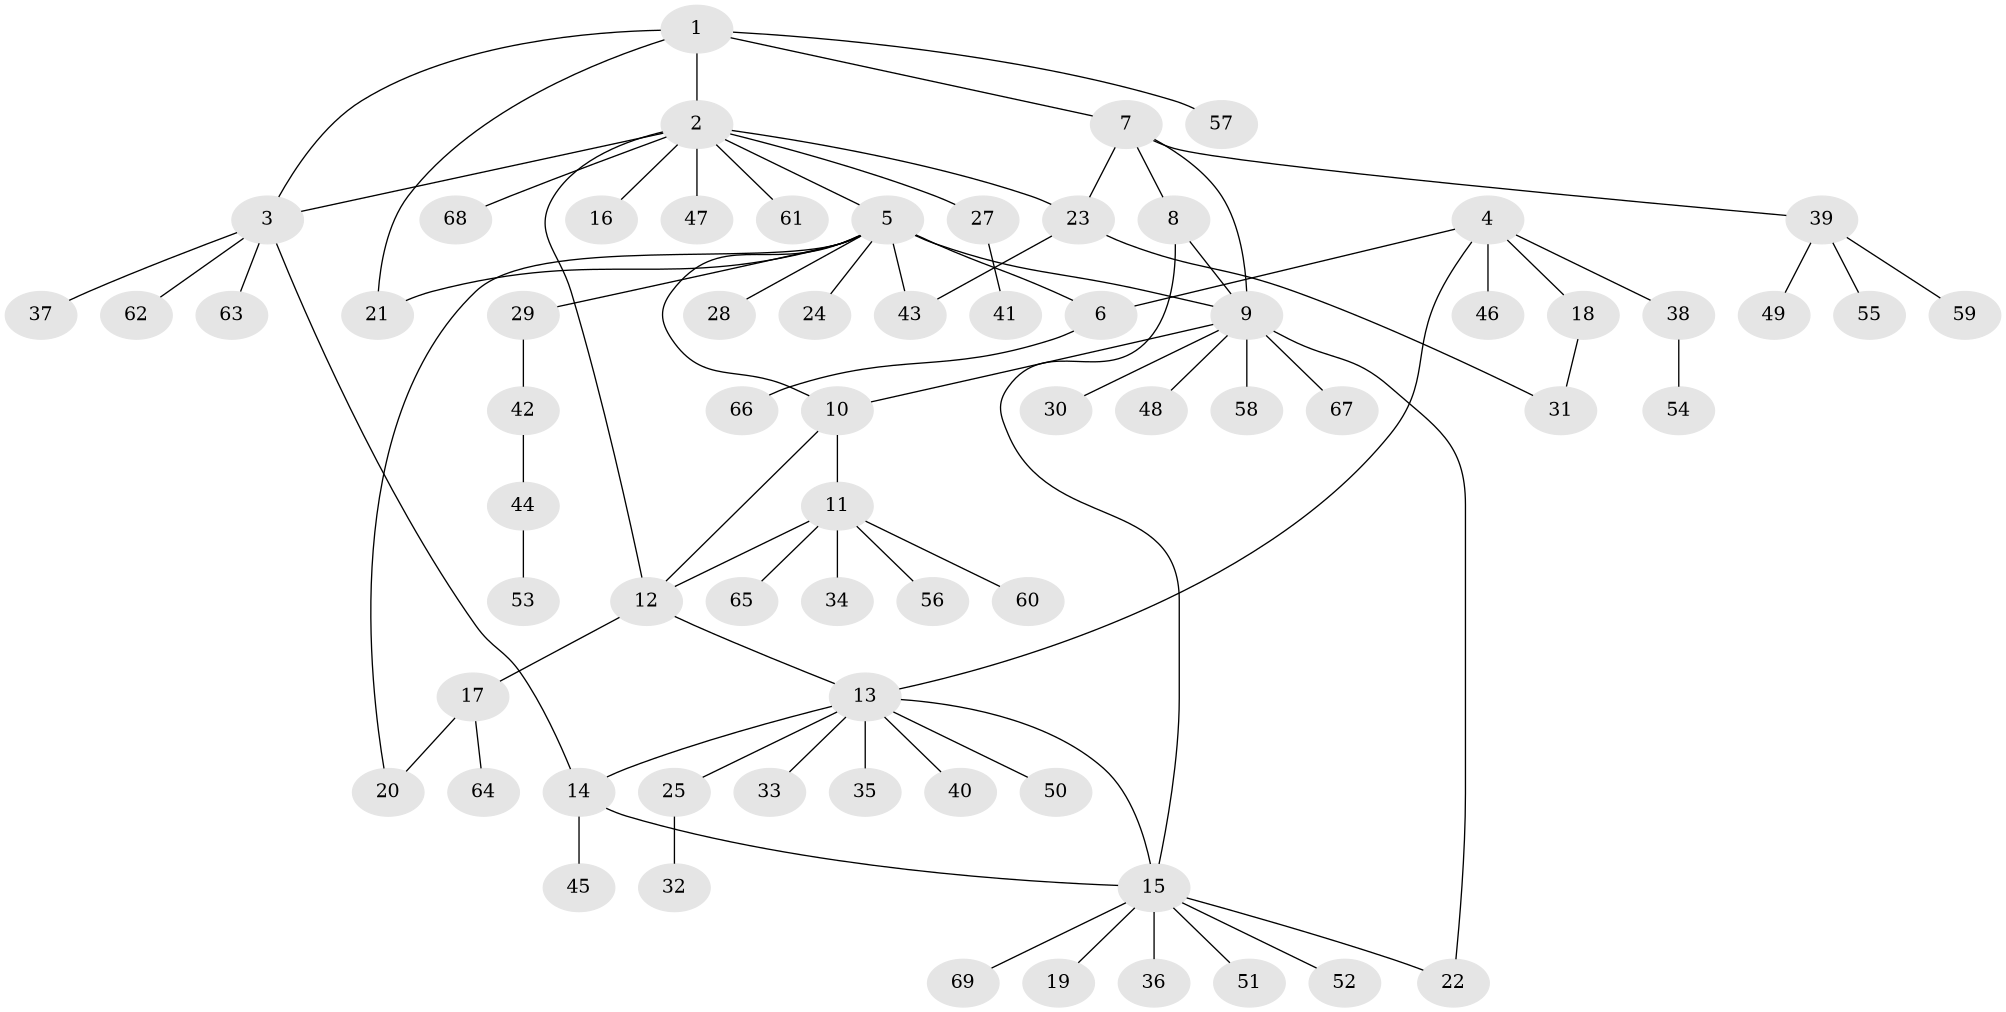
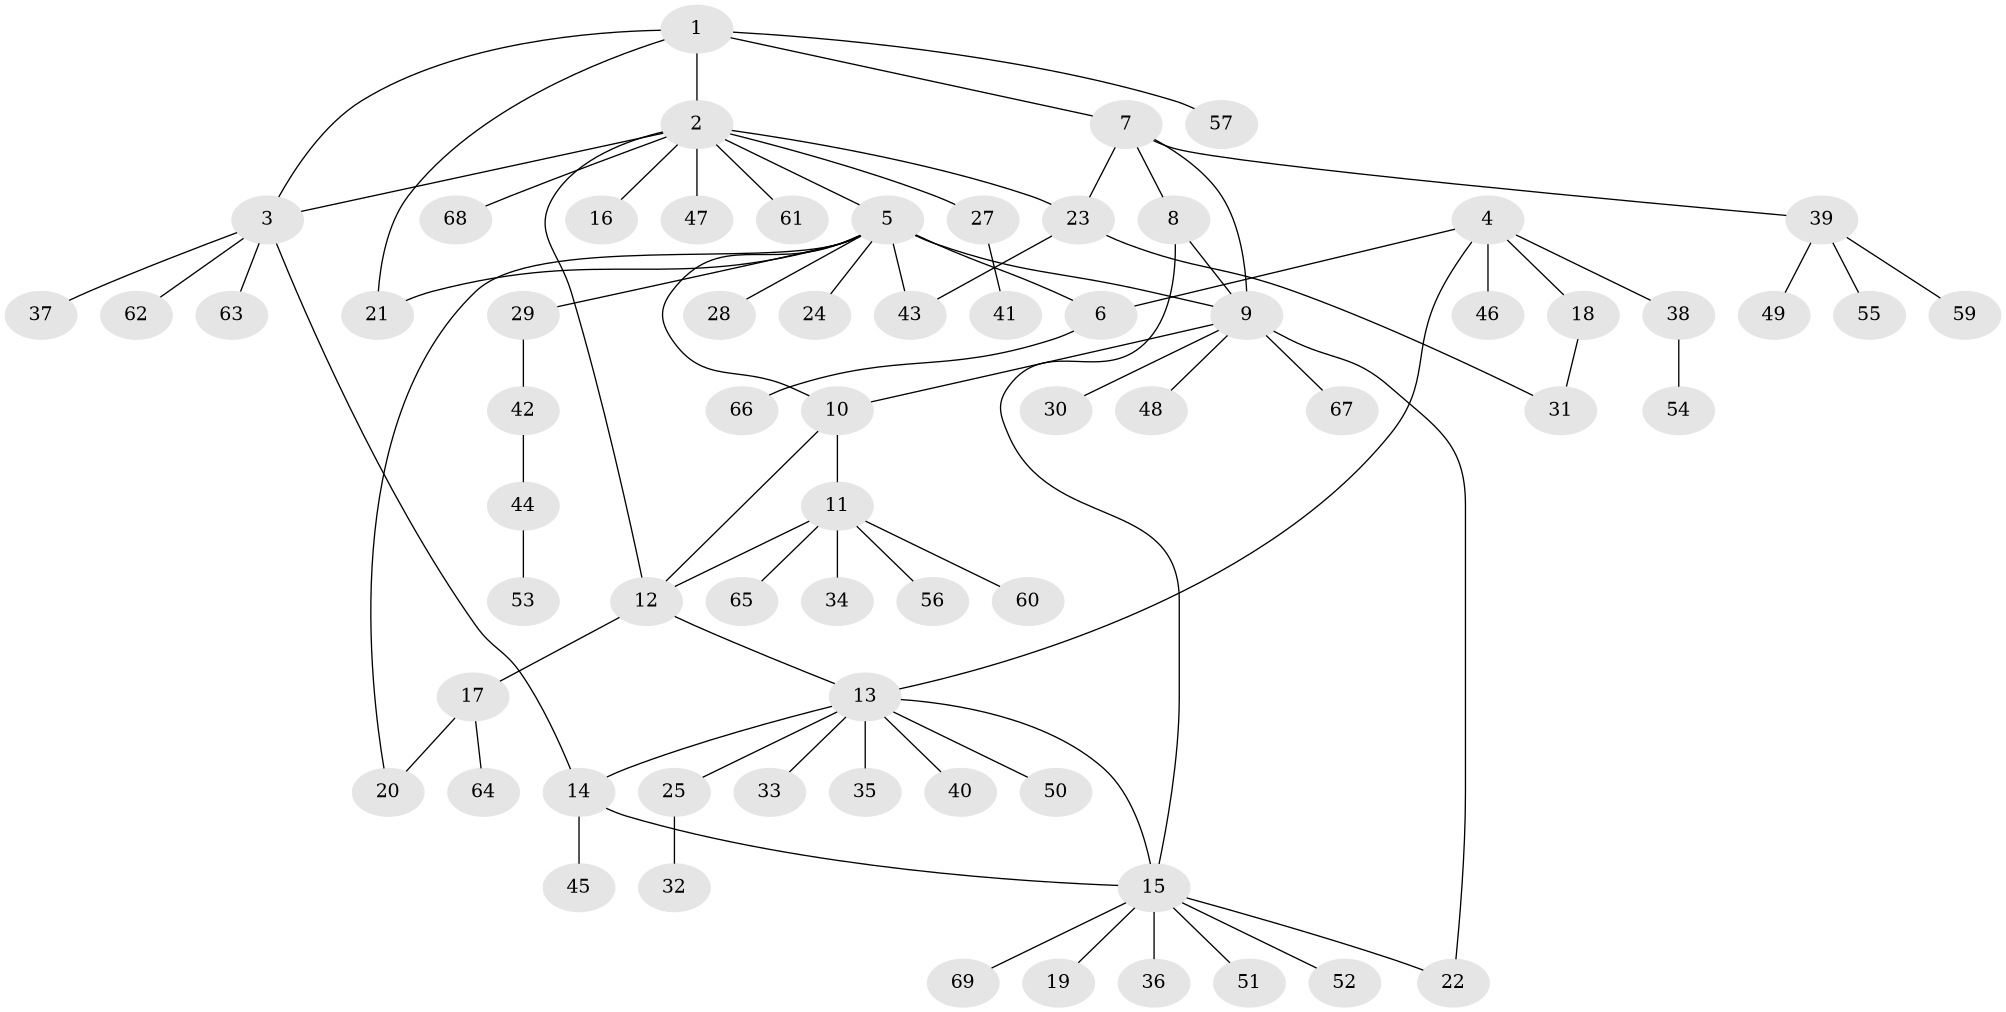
node "58": removed
